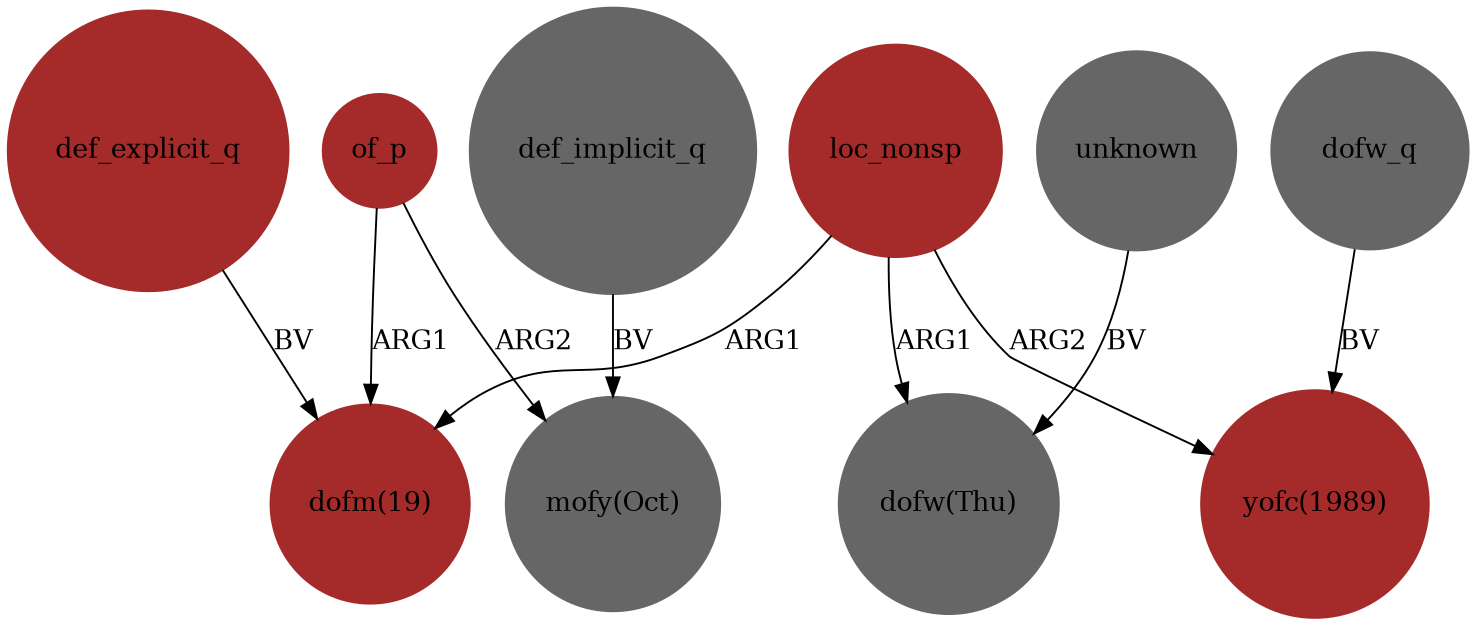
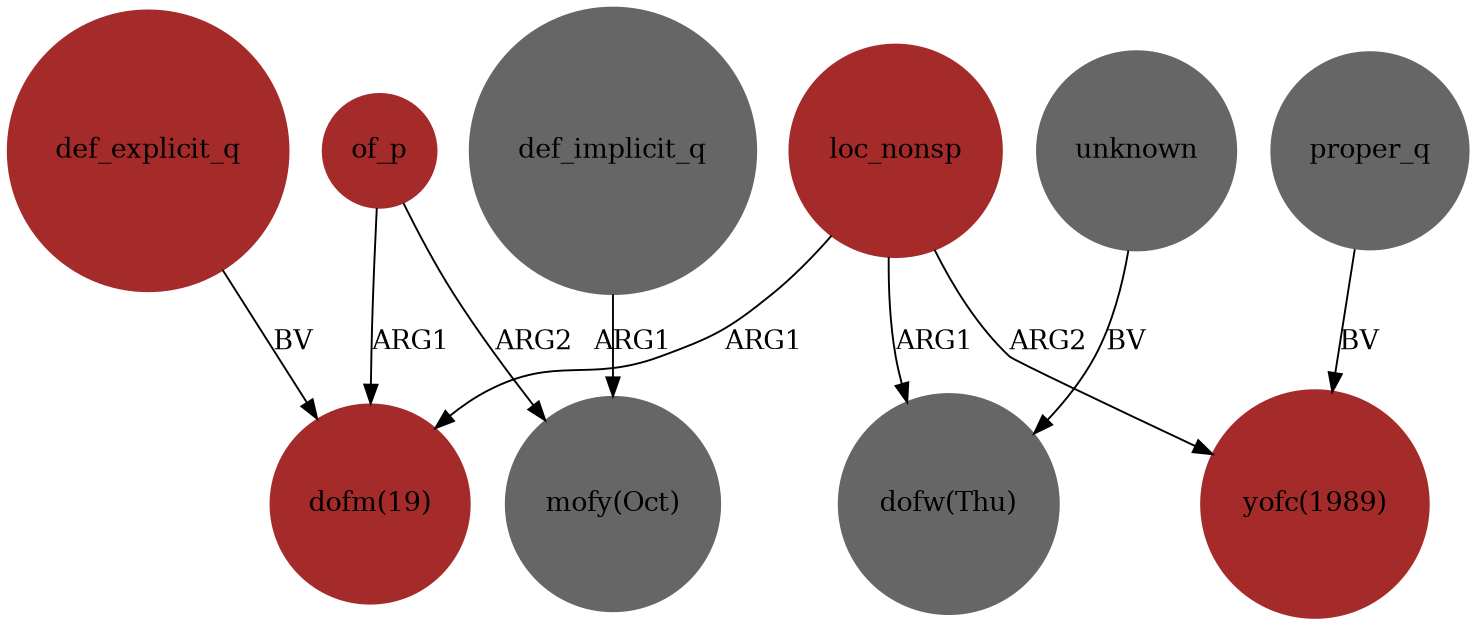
node "dofw_q": label "dofw_q" -> "proper_q"
edge "def_implicit_q" -> "mofy(Oct)": label "BV" -> "ARG1"
